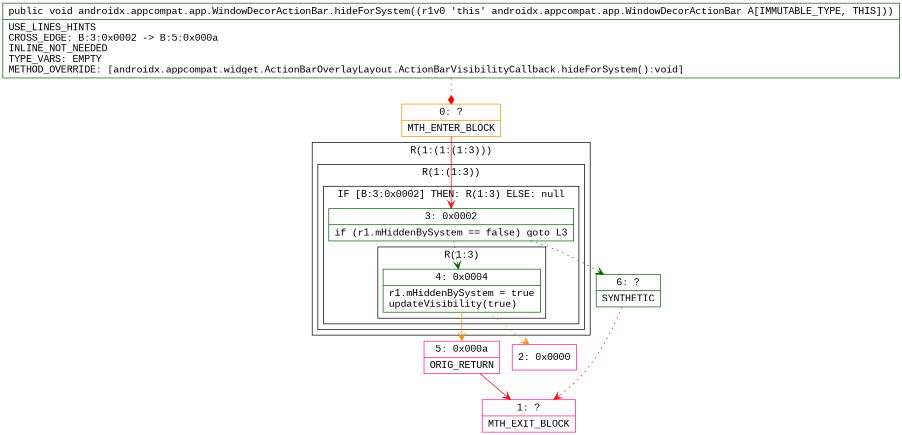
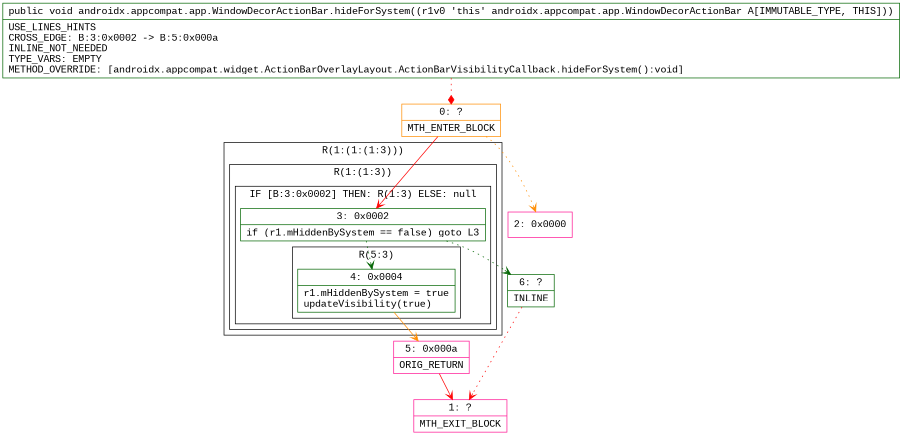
cluster "R(1:3)": label "R(1:3)" -> "R(5:3)"
node "6: ?": text "SYNTHETIC" -> "INLINE"
edge "4: 0x0004" -> "2: 0x0000": now "0: ?" -> "2: 0x0000"
